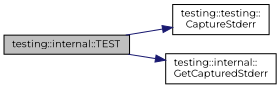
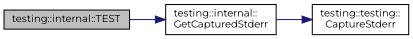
edge "testing::internal::TEST" -> "testing::testing:: CaptureStderr": now "testing::internal:: GetCapturedStderr" -> "testing::testing:: CaptureStderr"
